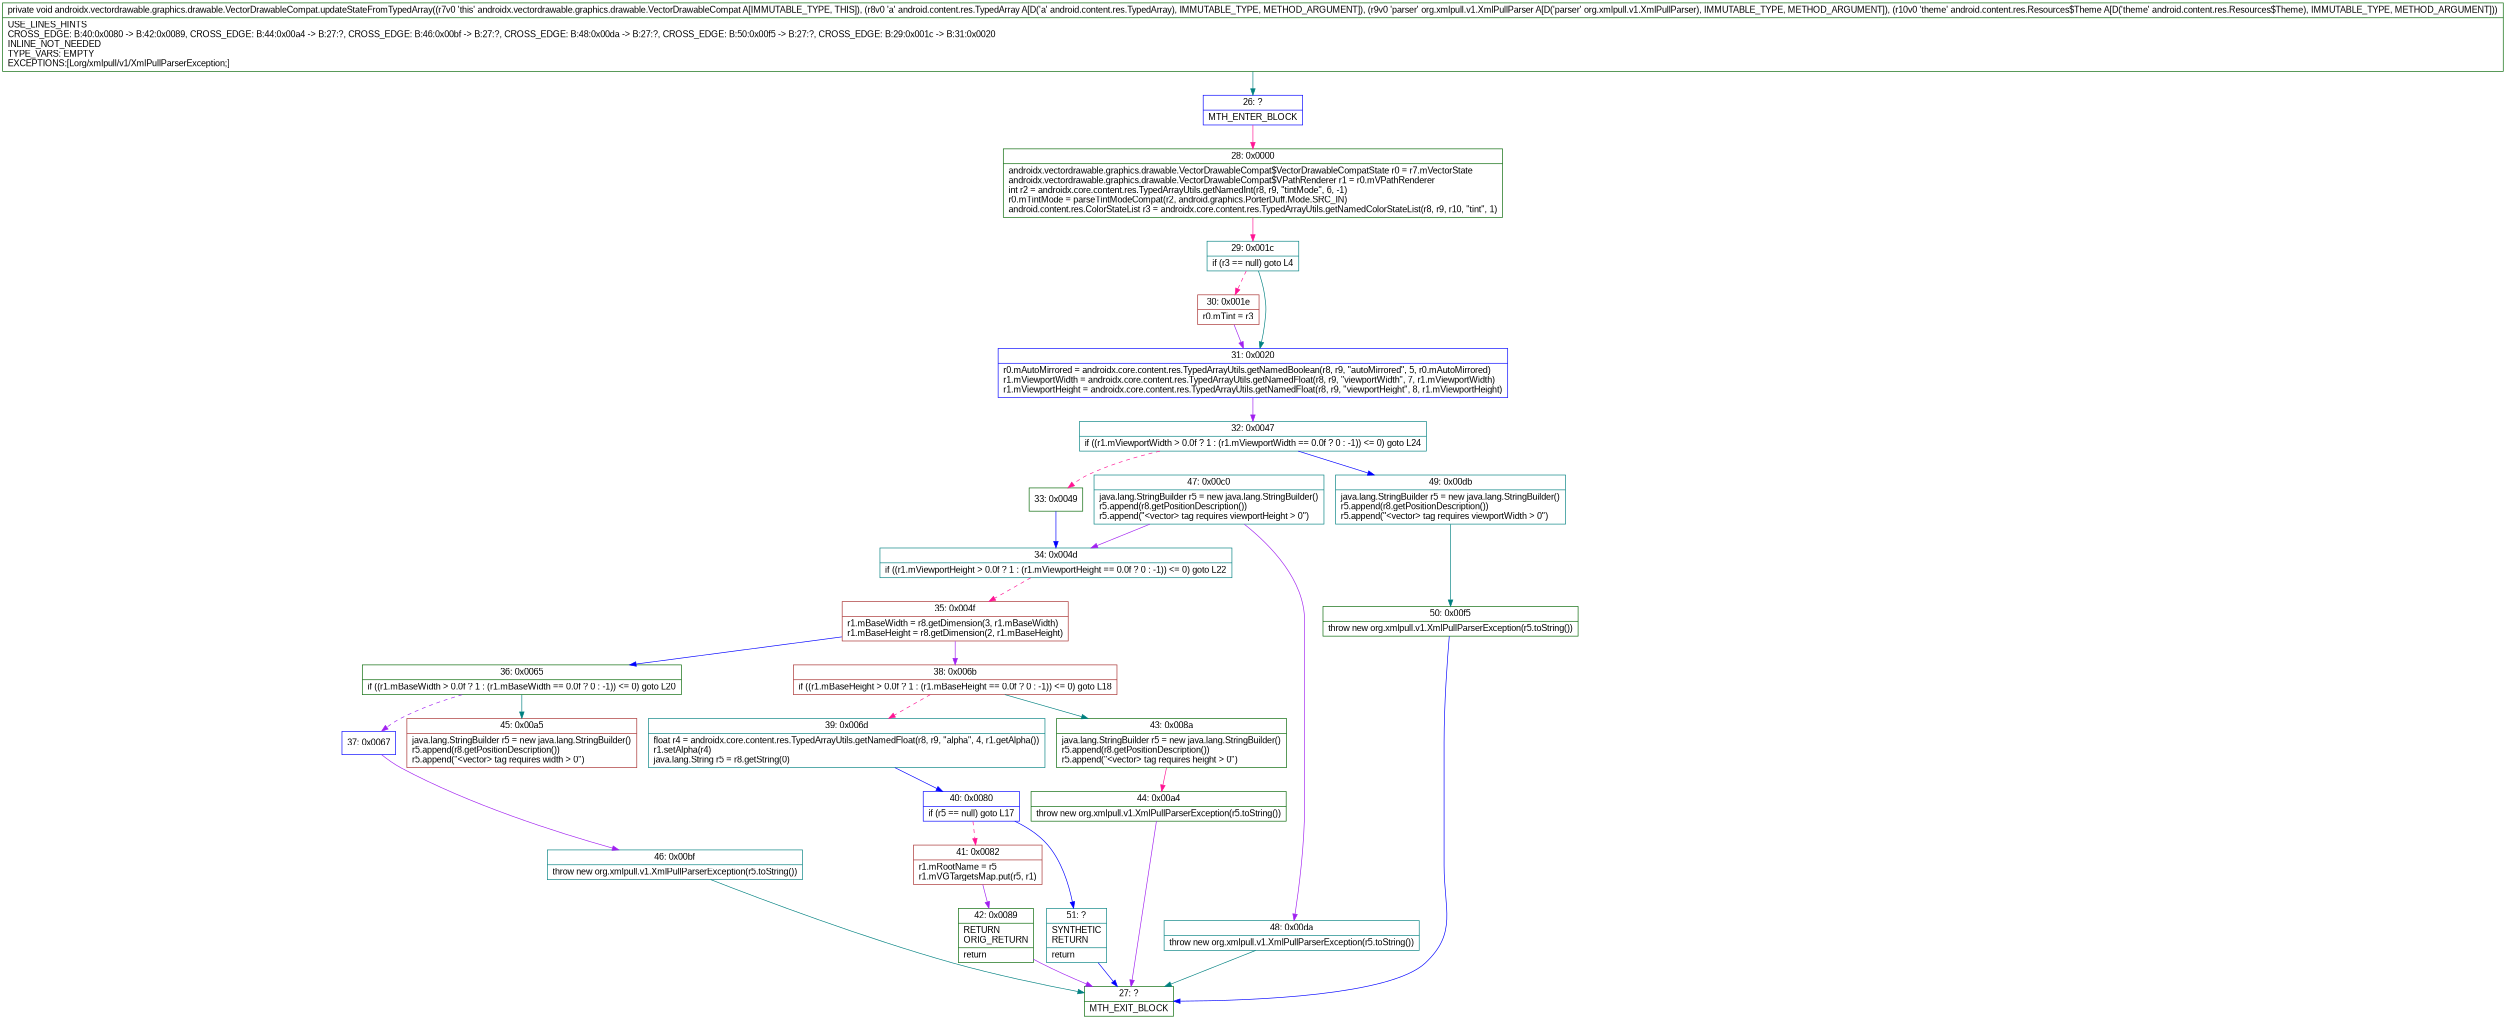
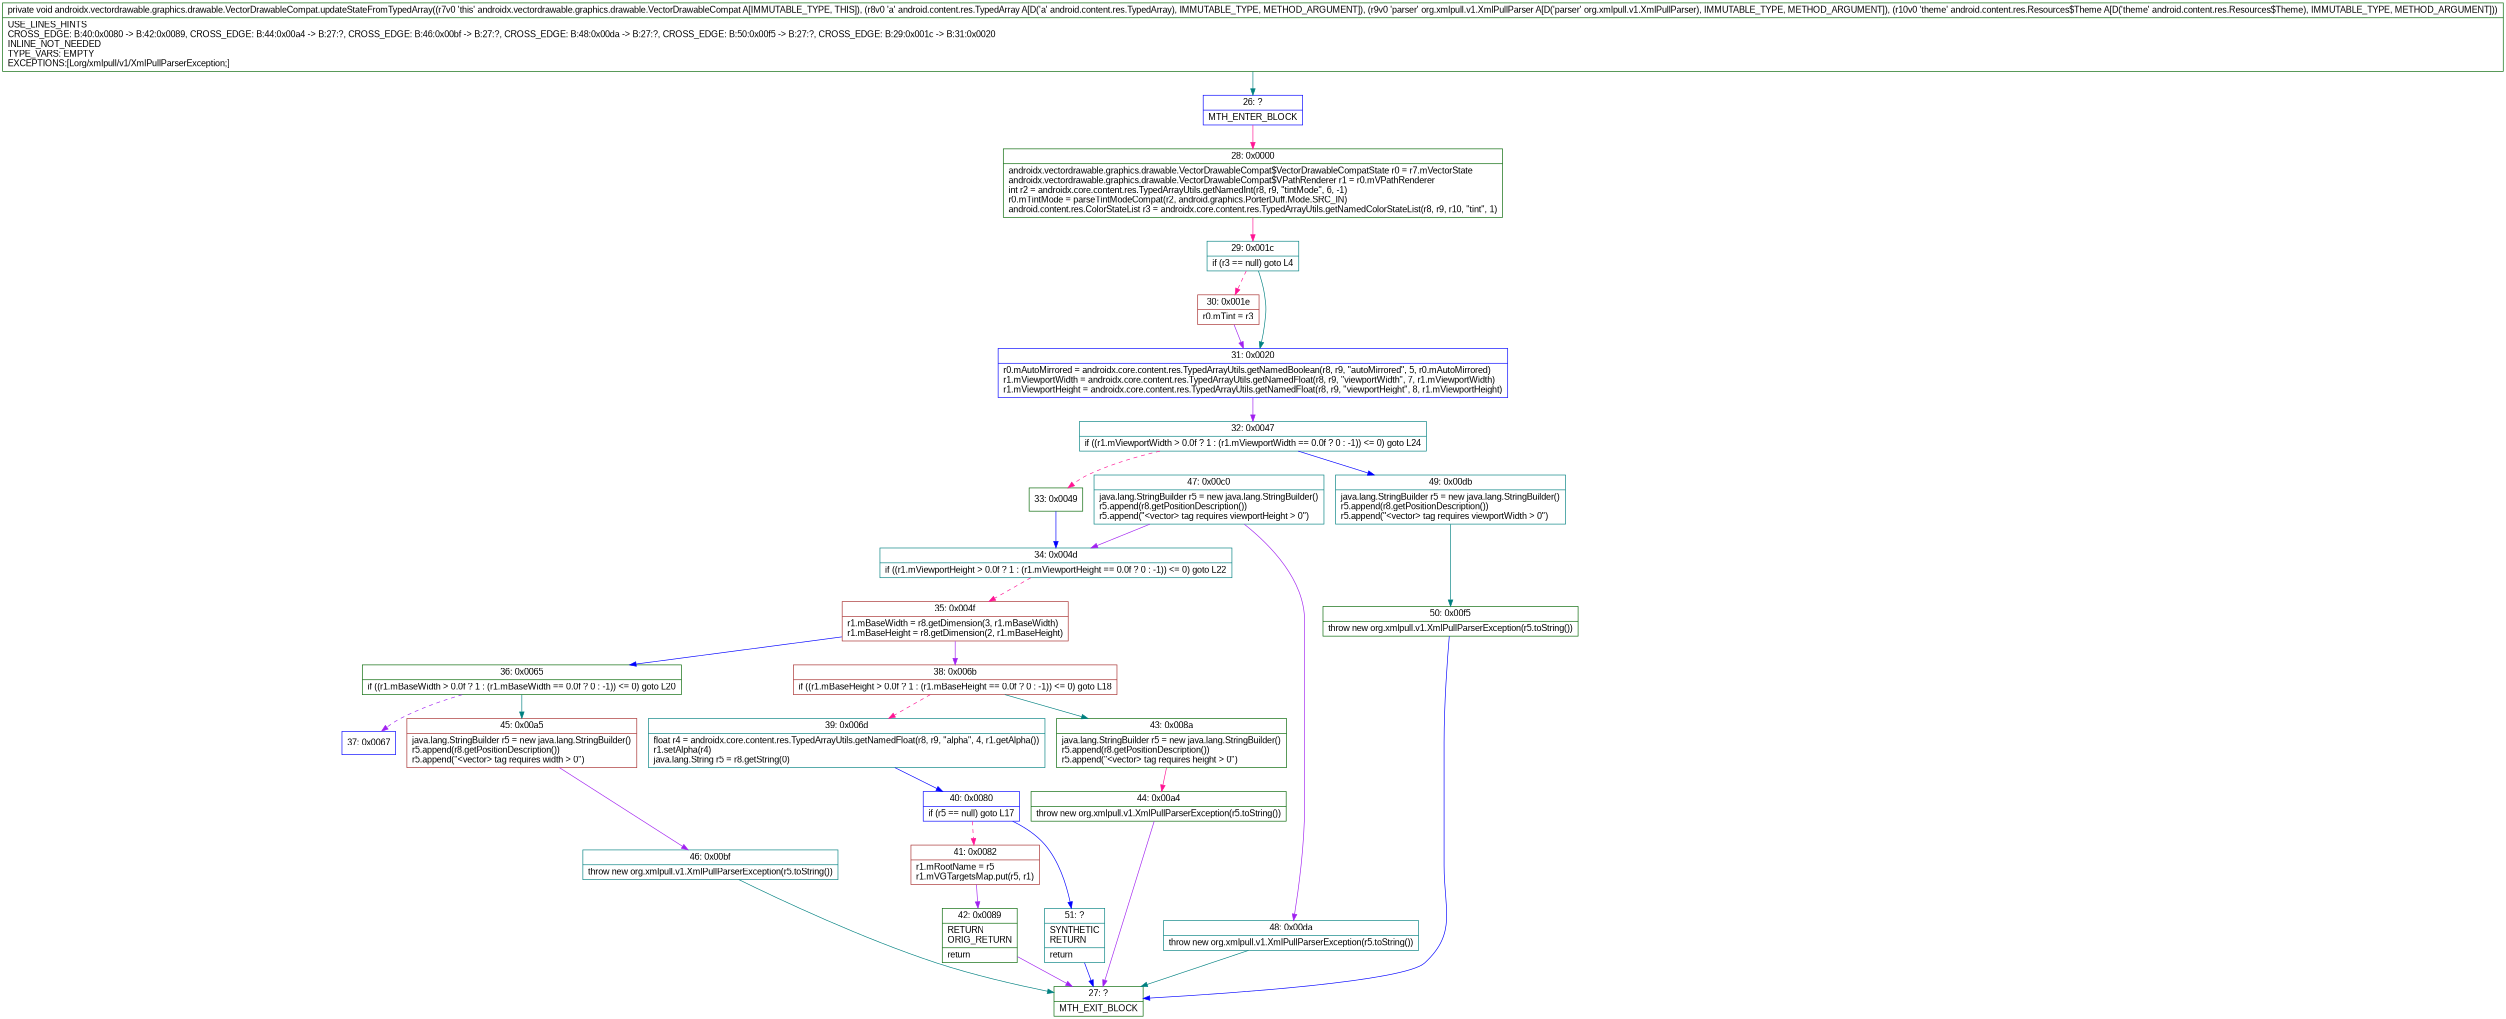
edge "37: 0x0067" -> "46: 0x00bf": now "45: 0x00a5" -> "46: 0x00bf"
